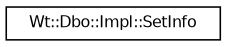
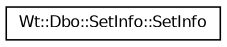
node "Wt::Dbo::Impl::SetInfo": label "Wt::Dbo::Impl::SetInfo" -> "Wt::Dbo::SetInfo::SetInfo"
